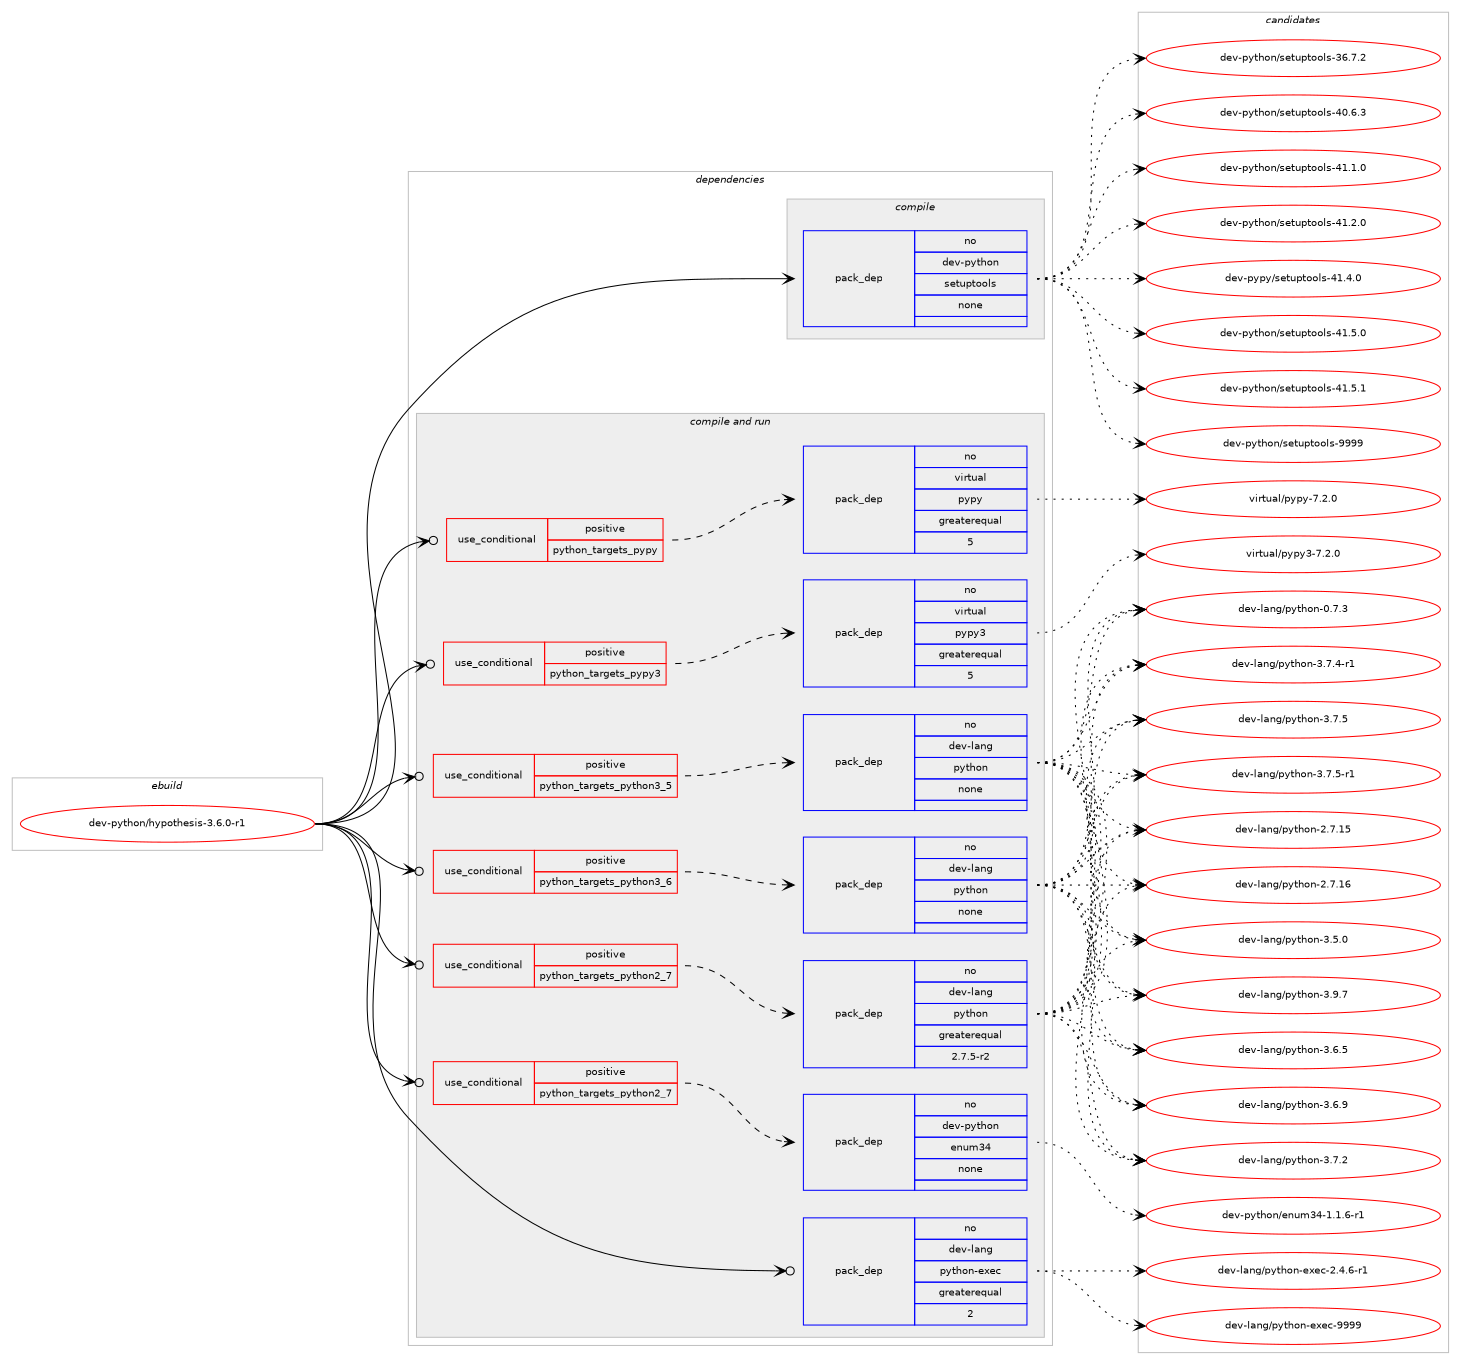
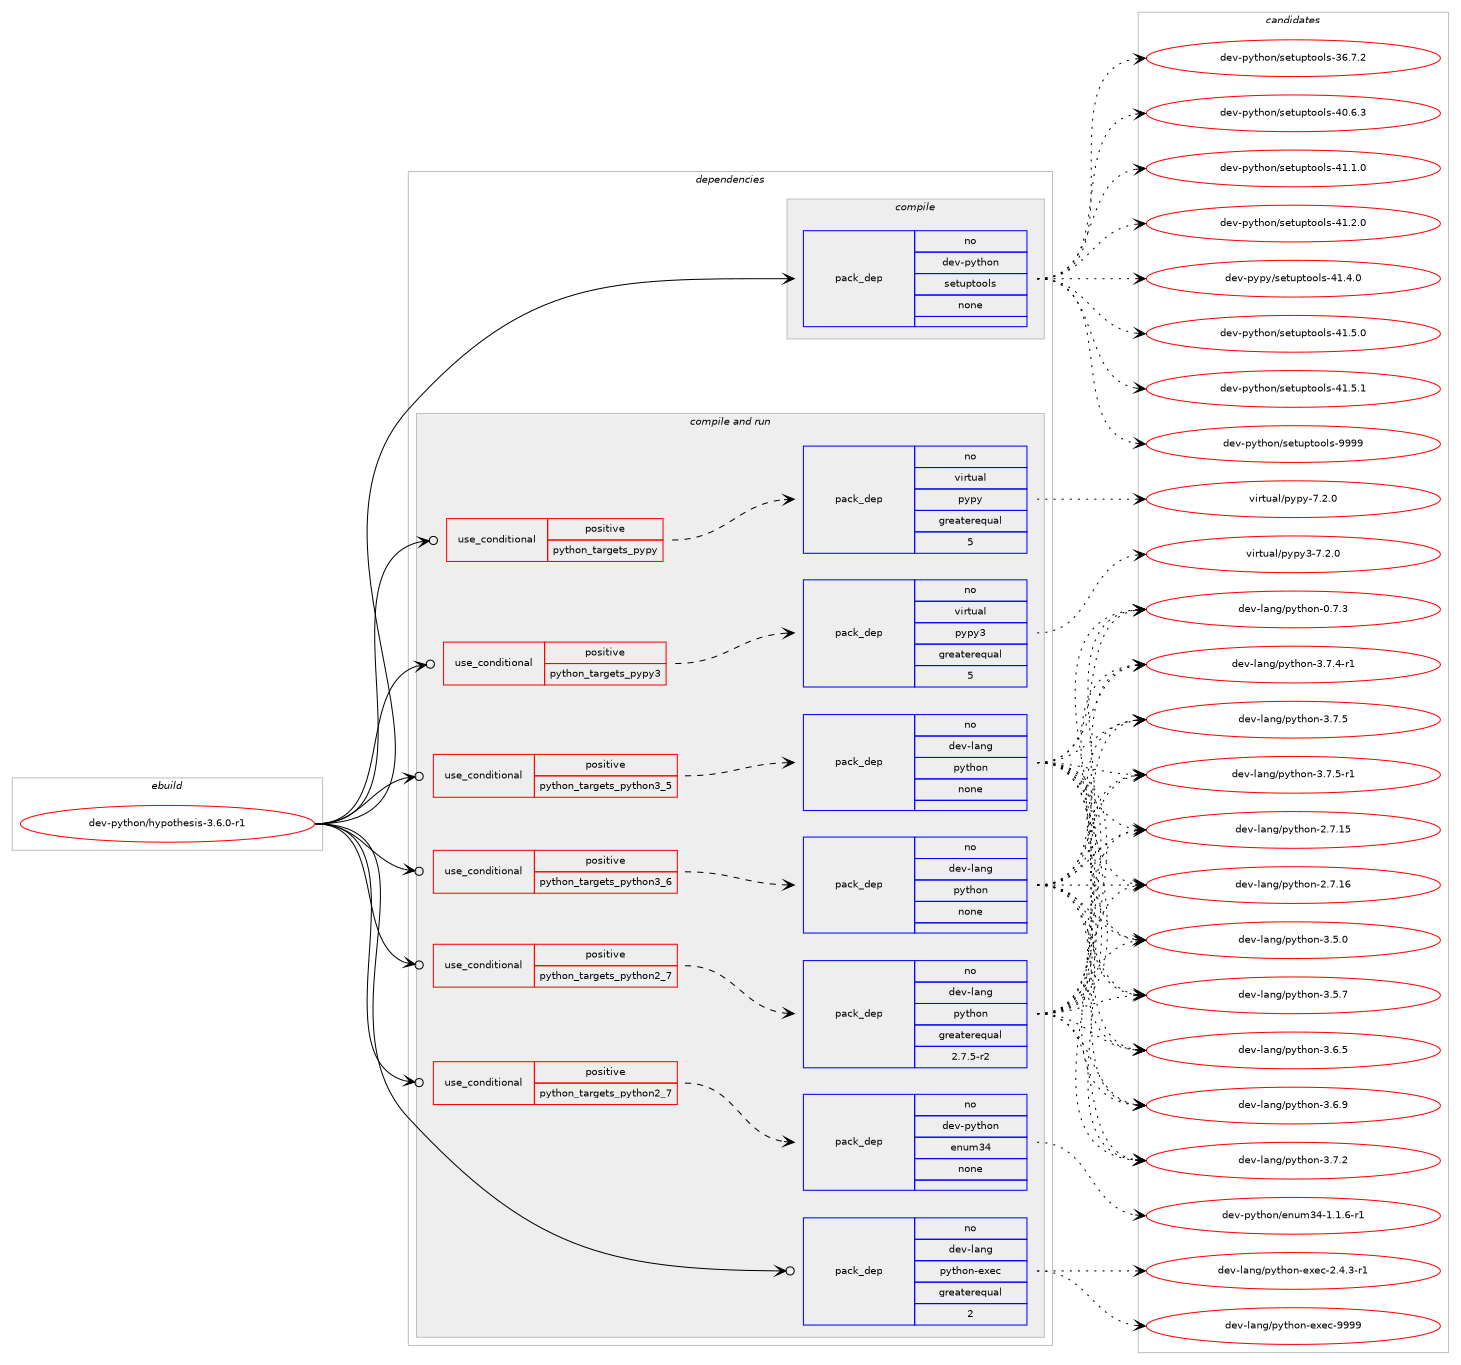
node "dev-lang/python-3.9.7": label "dev-lang/python-3.9.7" -> "dev-lang/python-3.5.7"
node "dev-lang/python-exec-2.4.6-r1": label "dev-lang/python-exec-2.4.6-r1" -> "dev-lang/python-exec-2.4.3-r1"
